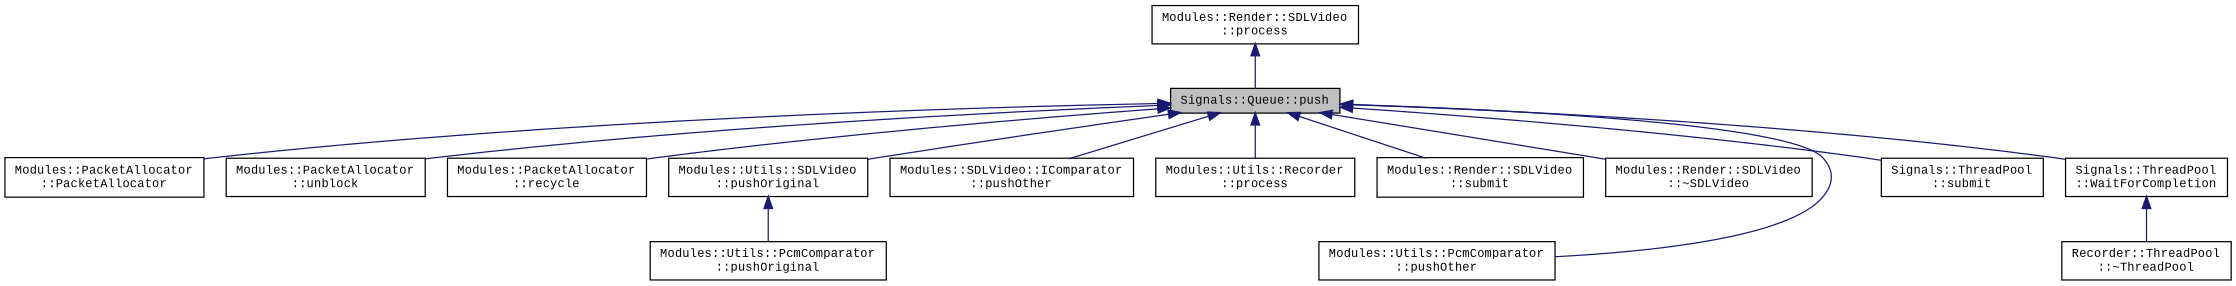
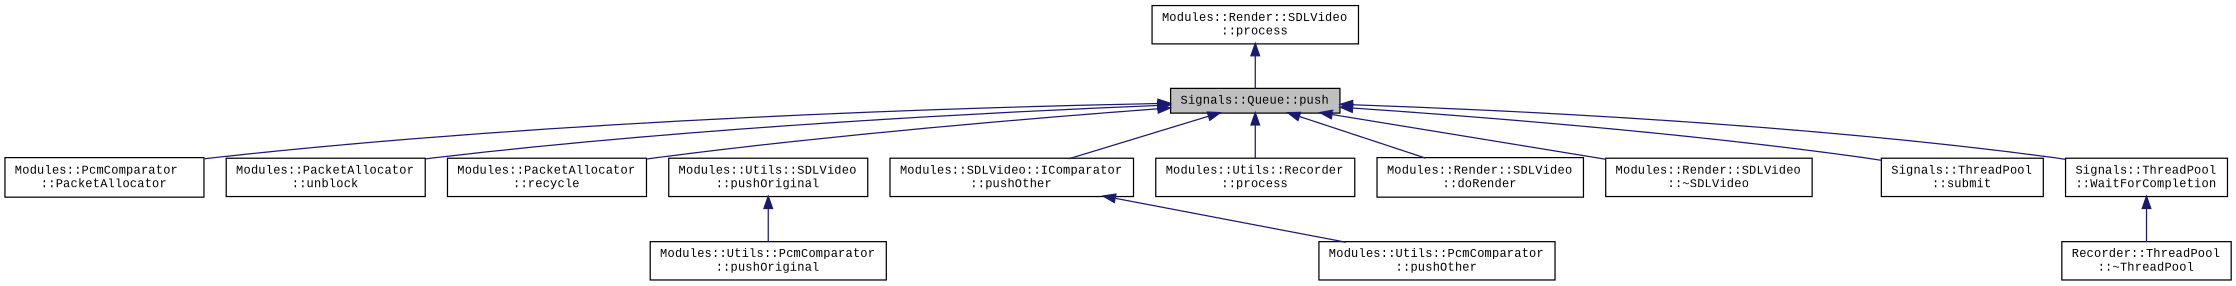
edge "Modules::Utils::PcmComparator ::pushOther" -> "Signals::Queue::push": now "Modules::Utils::PcmComparator ::pushOther" -> "Modules::SDLVideo::IComparator ::pushOther"
edge "Modules::Utils::SDLVideo ::pushOriginal" -> "Signals::Queue::push": removed
node "Modules::PacketAllocator ::PacketAllocator": label "Modules::PacketAllocator ::PacketAllocator" -> "Modules::PcmComparator ::PacketAllocator"
node "Modules::Render::SDLVideo ::submit": label "Modules::Render::SDLVideo ::submit" -> "Modules::Render::SDLVideo ::doRender"
